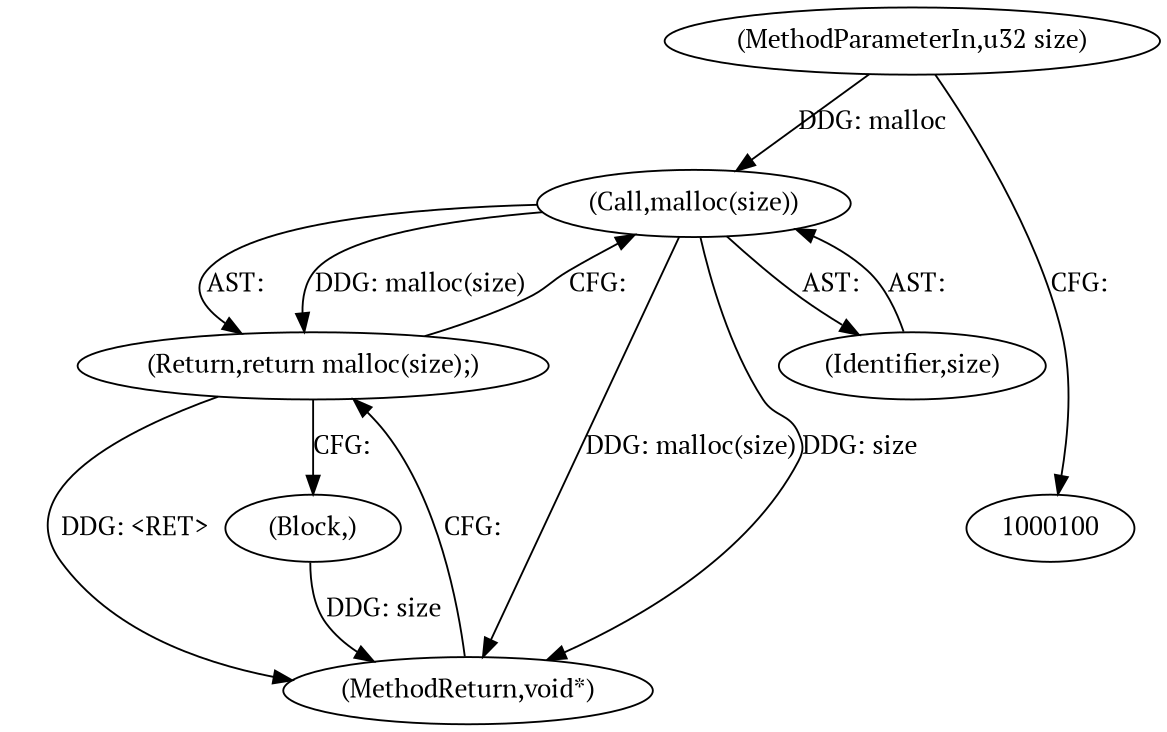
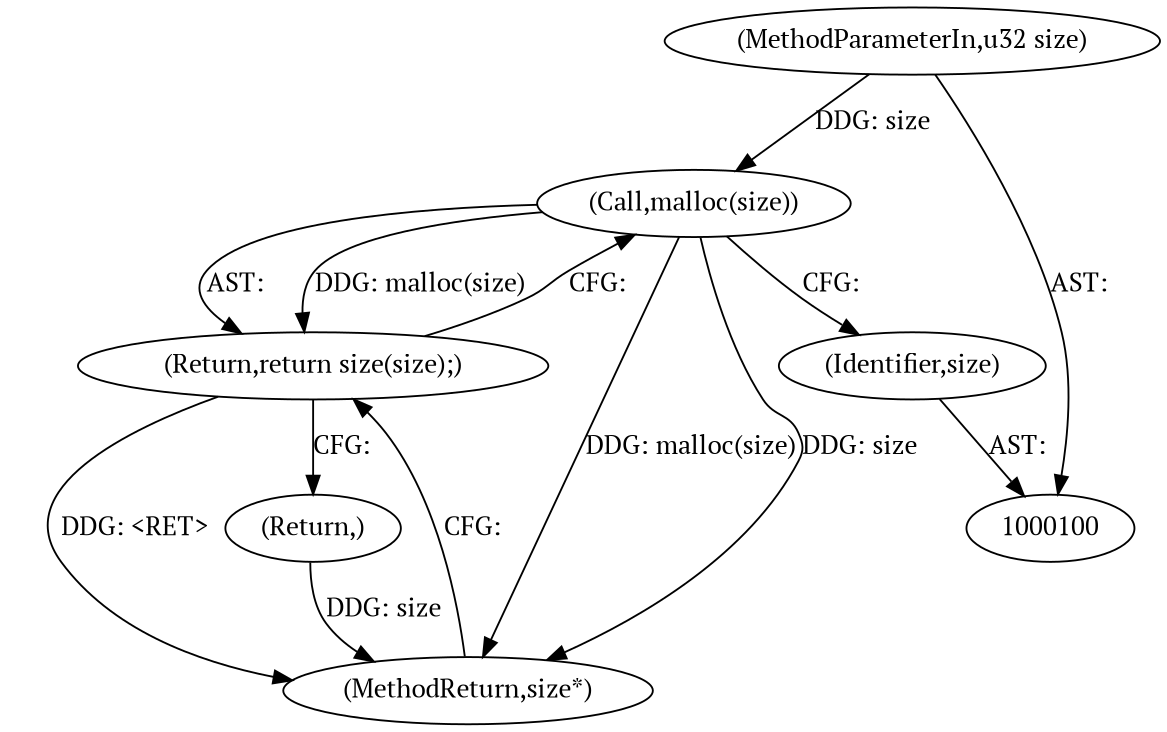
edge "(MethodParameterIn,u32 size)" -> "(Call,malloc(size))": label "DDG: malloc" -> "DDG: size"
edge "(Identifier,size)" -> "(Call,malloc(size))": now "(Identifier,size)" -> "1000100"
edge "(Call,malloc(size))" -> "(Identifier,size)": label "AST: " -> "CFG: "
edge "(MethodParameterIn,u32 size)" -> "1000100": label "CFG: " -> "AST: "
node "(Return,return malloc(size);)": label "(Return,return malloc(size);)" -> "(Return,return size(size);)"
node "(Block,)": label "(Block,)" -> "(Return,)"
node "(MethodReturn,void*)": label "(MethodReturn,void*)" -> "(MethodReturn,size*)"
